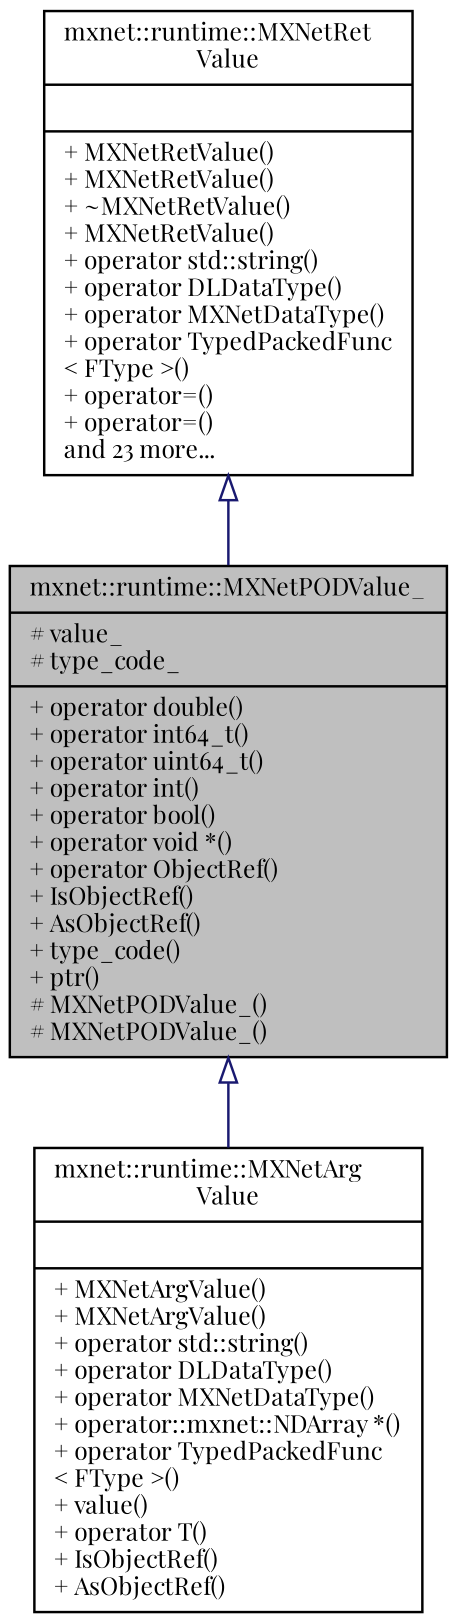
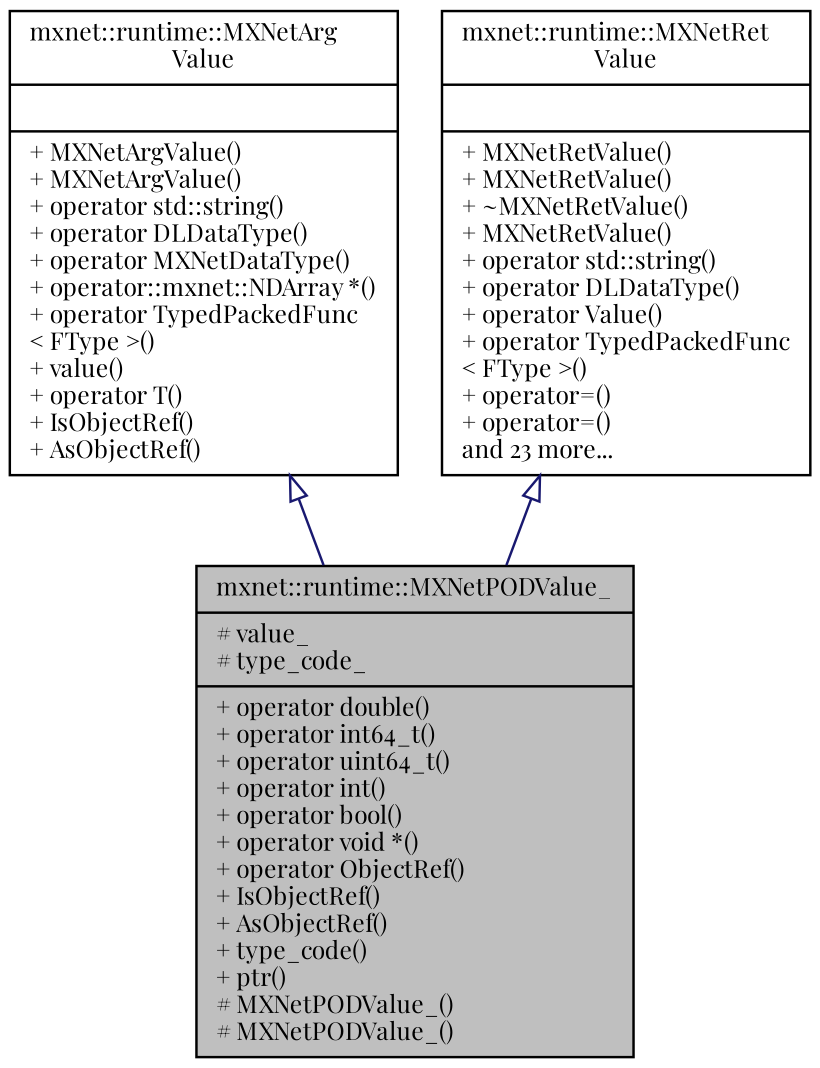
node "mxnet::runtime::MXNetRet": text "+ operator MXNetDataType()" -> "+ operator Value()"
edge "mxnet::runtime::MXNetArg" -> "mxnet::runtime::MXNetPODValue_": reversed
